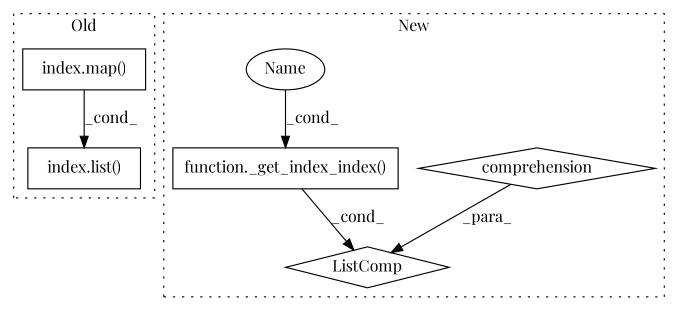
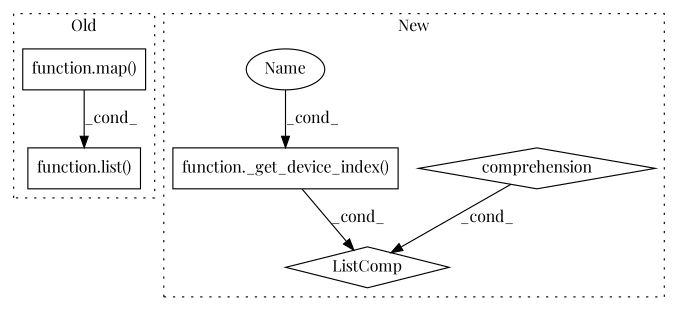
node "index.map()": label "index.map()" -> "function.map()"
node "index.list()": label "index.list()" -> "function.list()"
node "function._get_index_index()": label "function._get_index_index()" -> "function._get_device_index()"
edge "comprehension" -> "ListComp": label "_para_" -> "_cond_"
